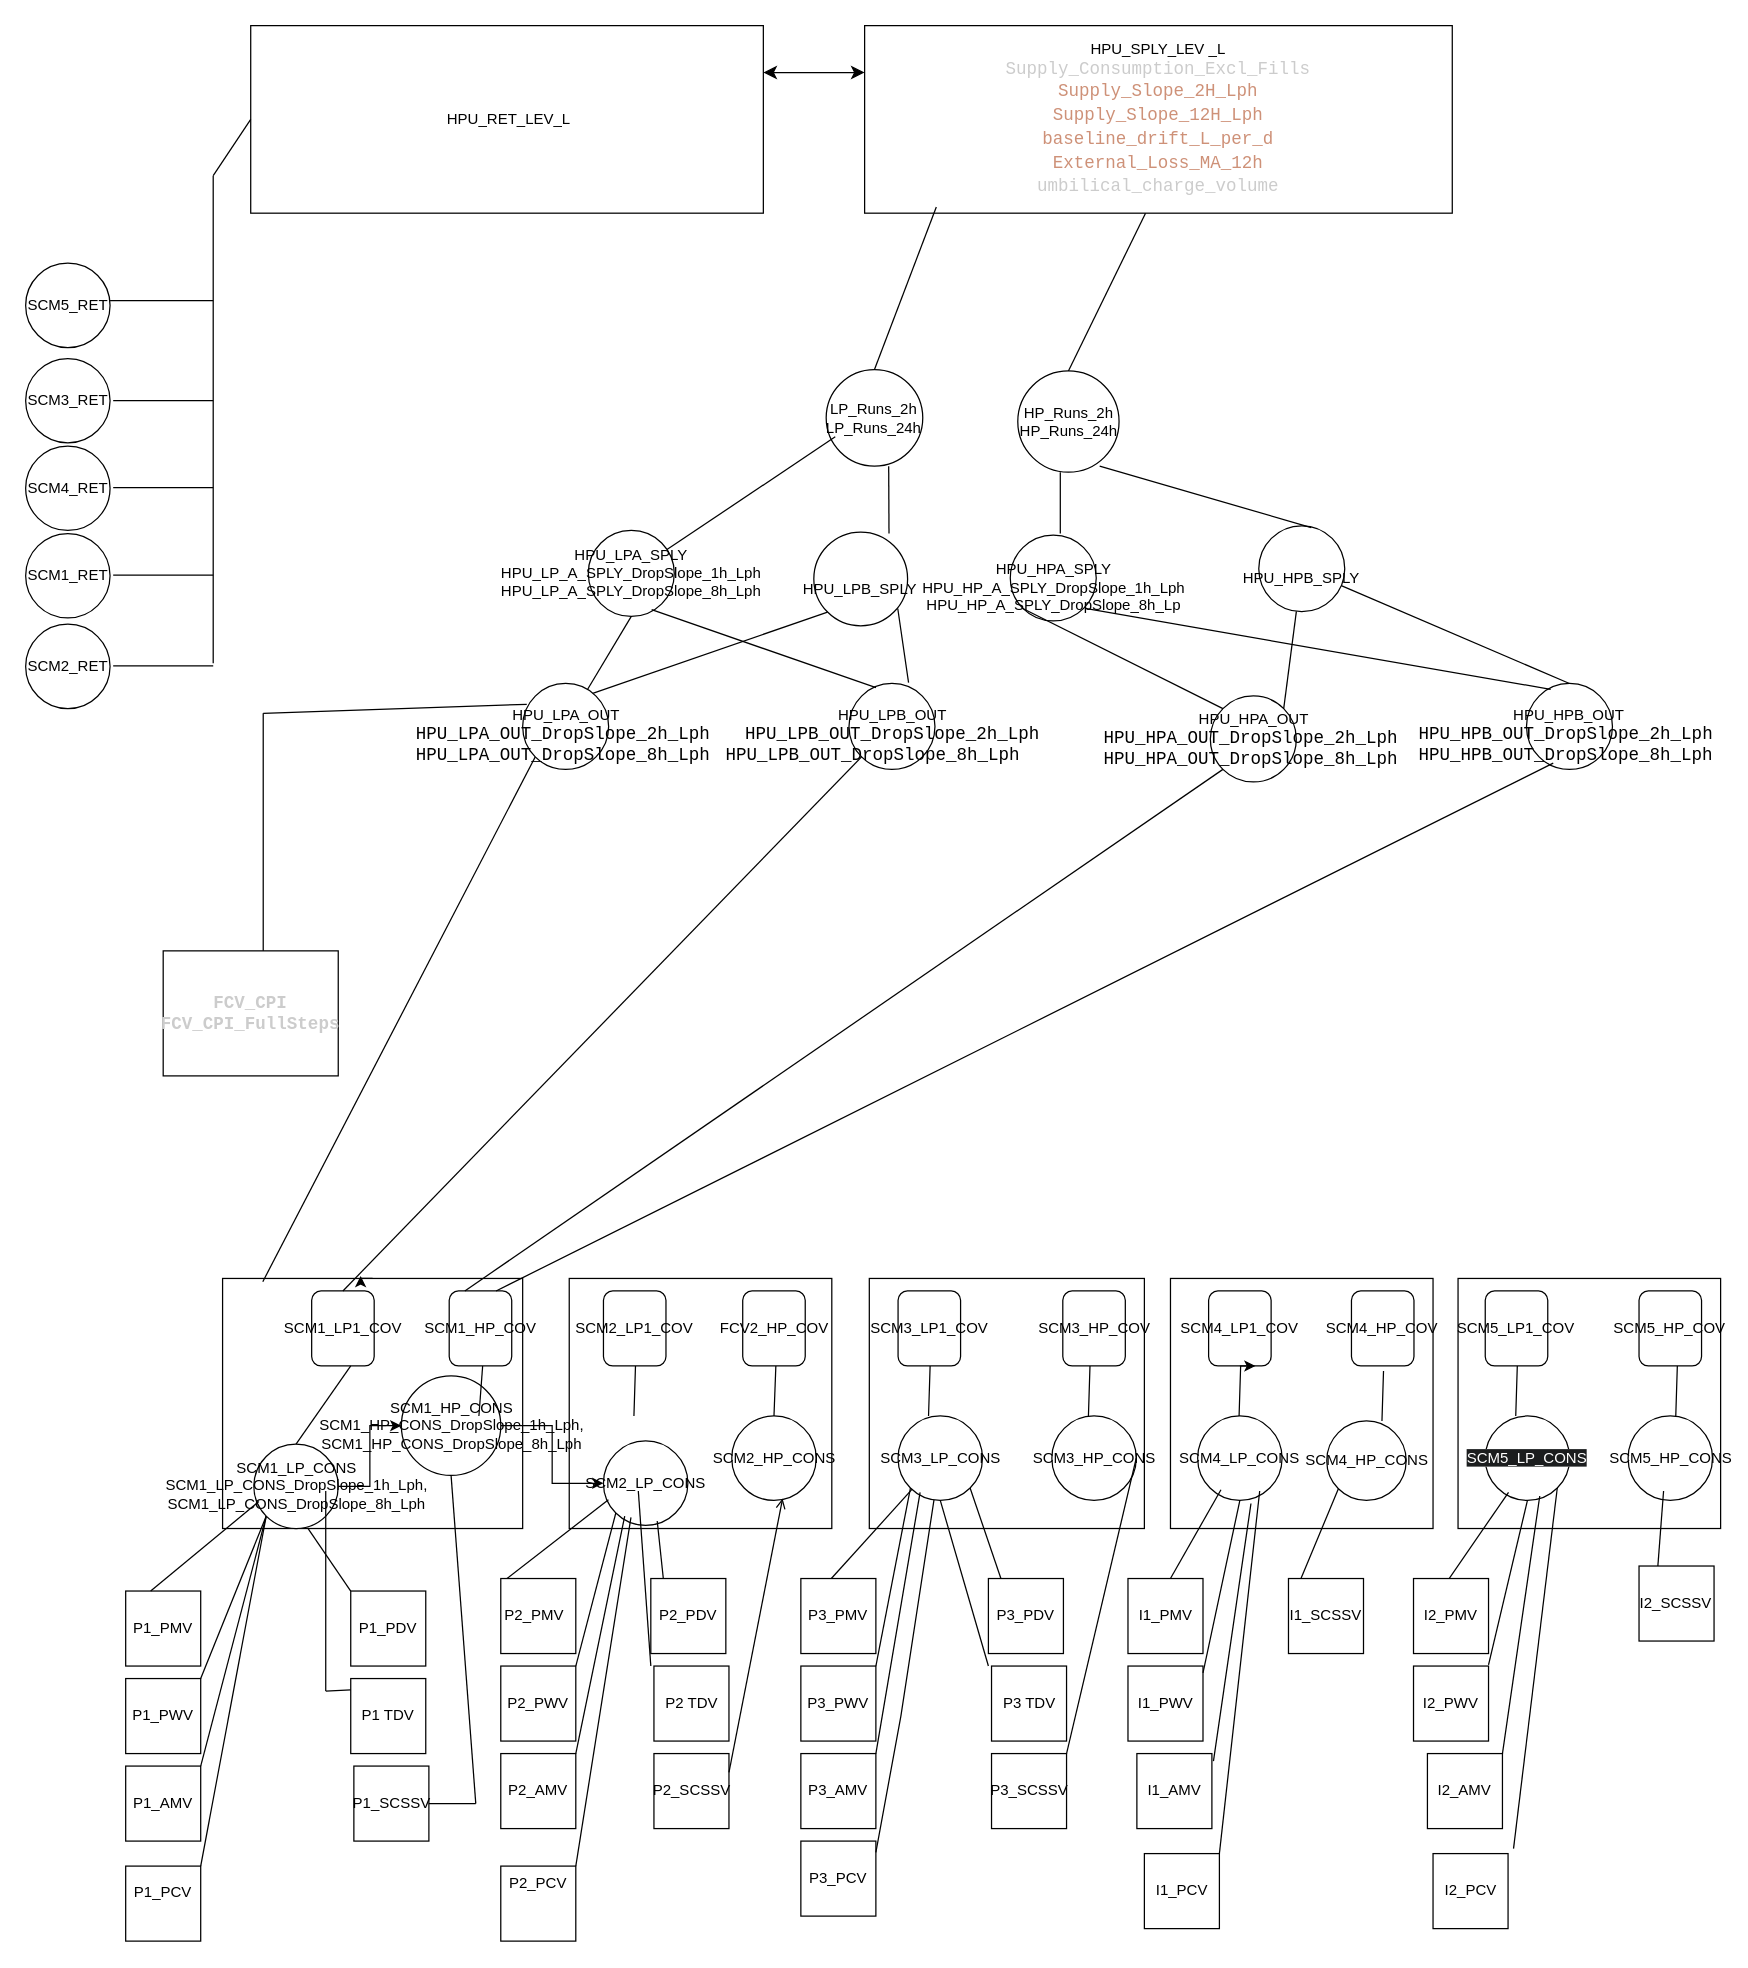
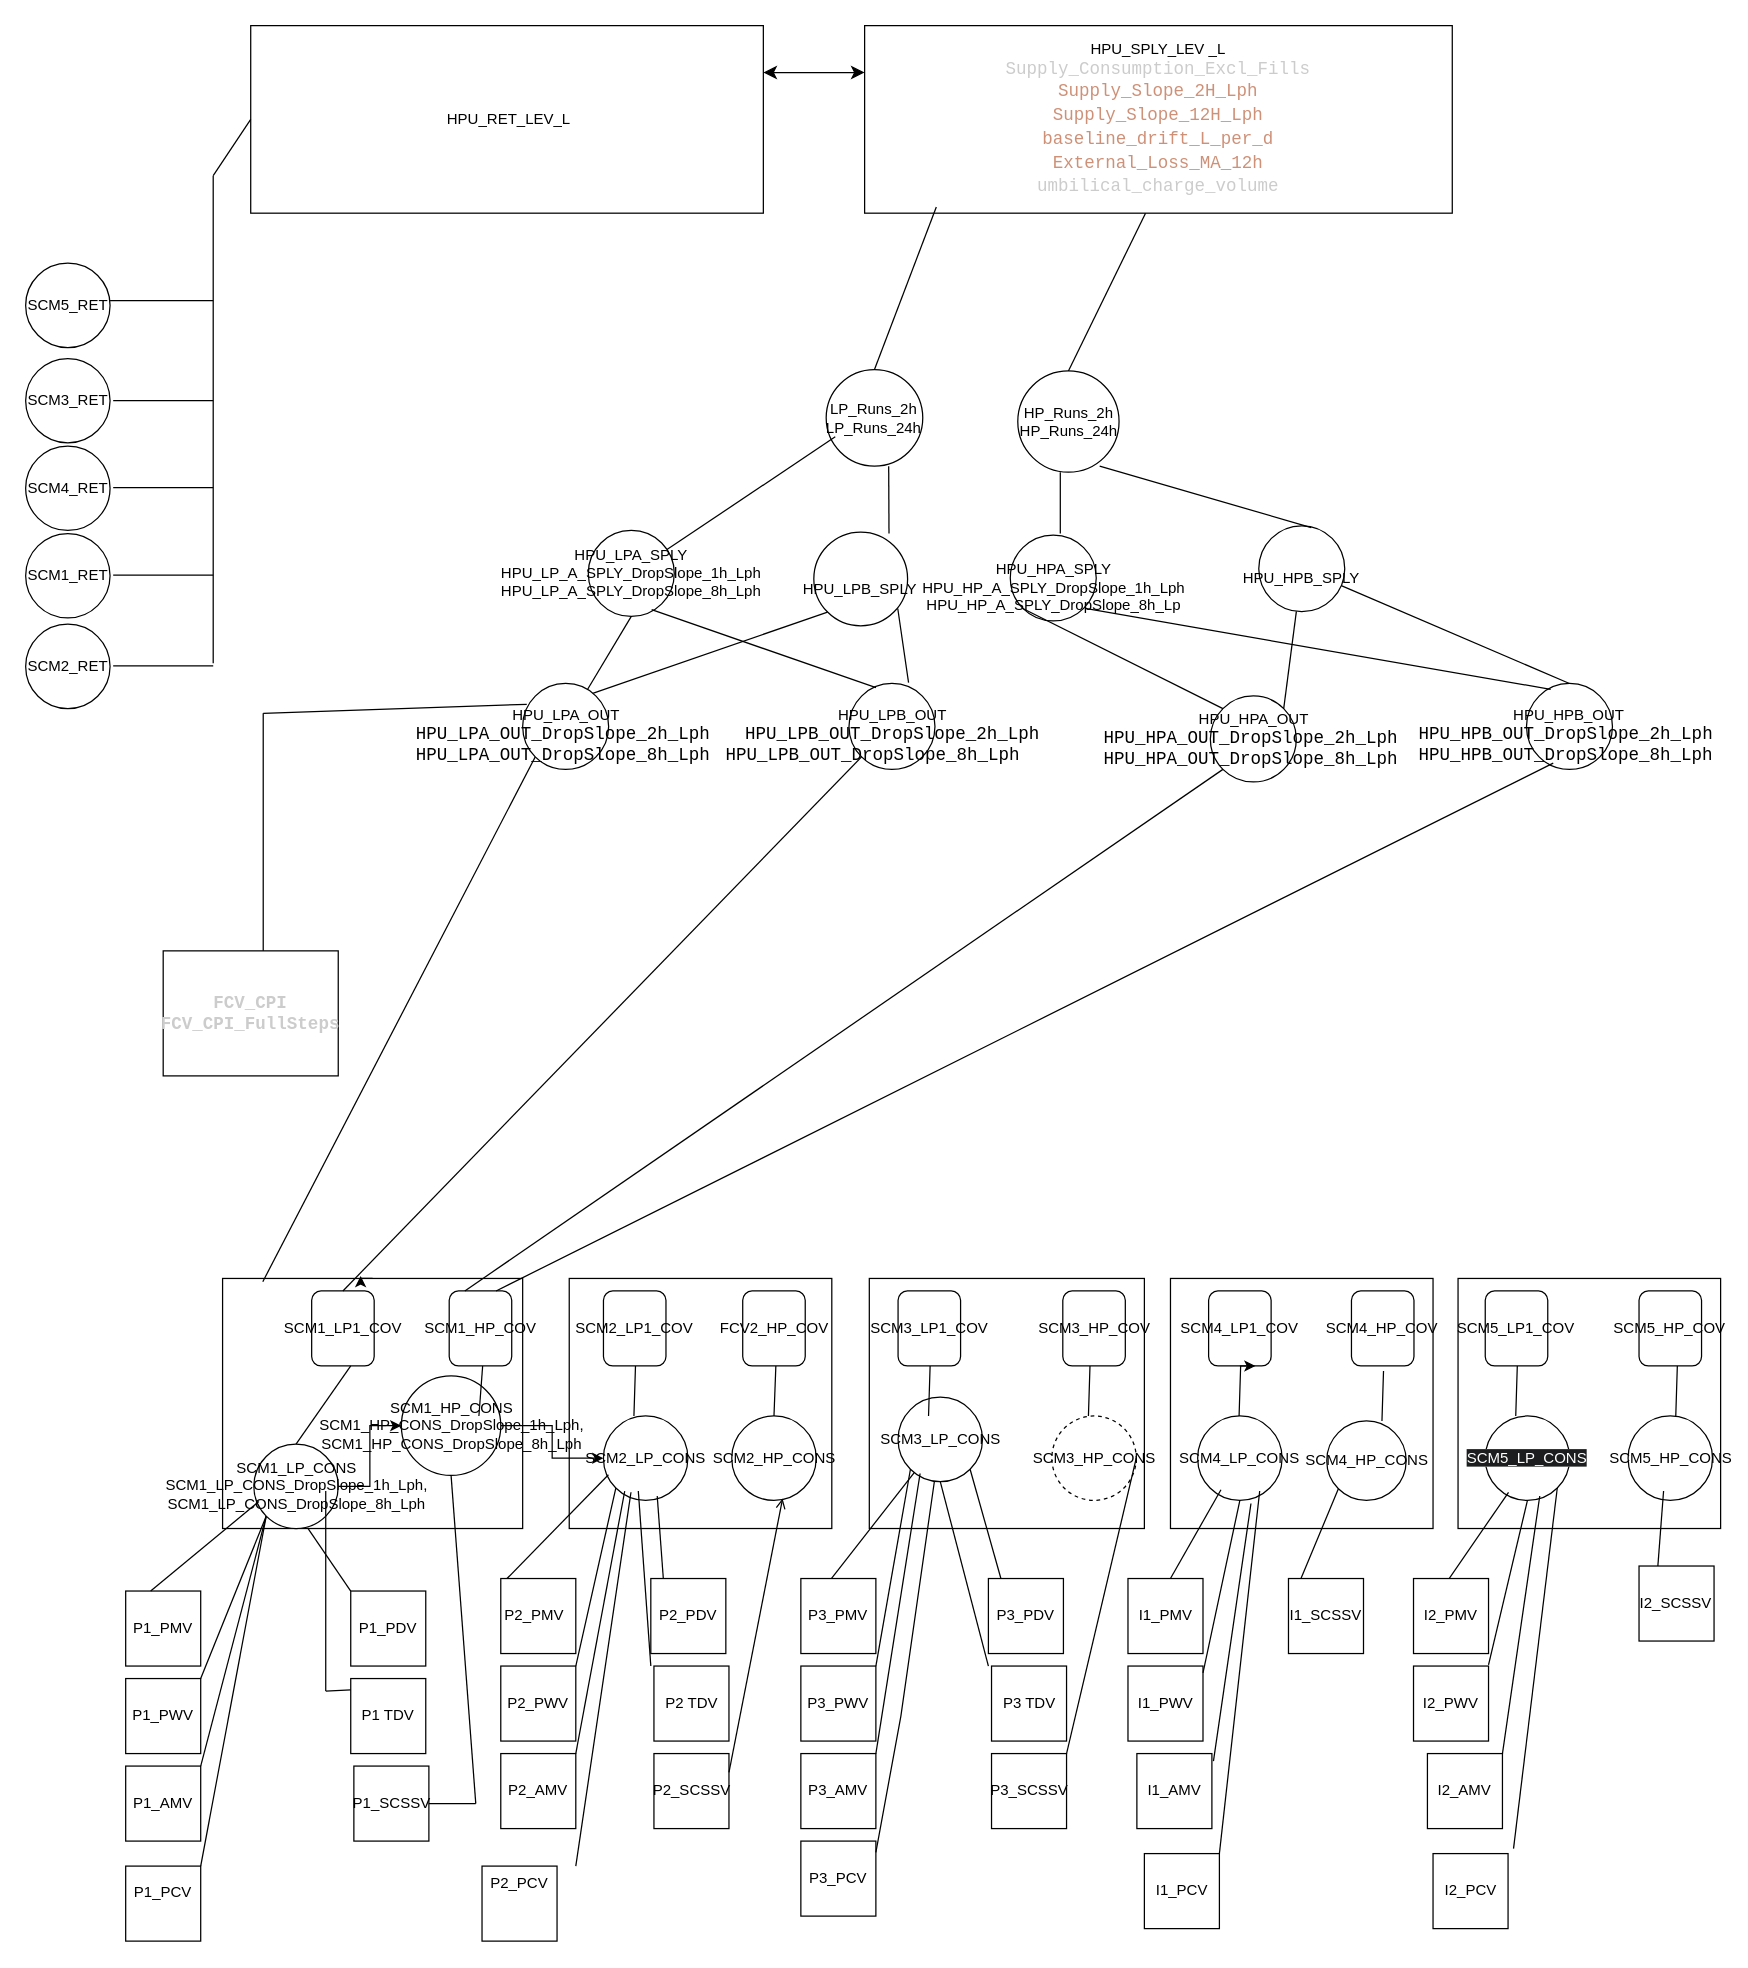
node "SCM3_LP_CONS": moved (940, 1458) -> (940, 1439)
node "SCM3_HP_CONS": style solid -> dashed
node "SCM2_LP_CONS": moved (645, 1483) -> (645, 1458)
node "P2_PCV": moved (538, 1903) -> (519, 1903)
